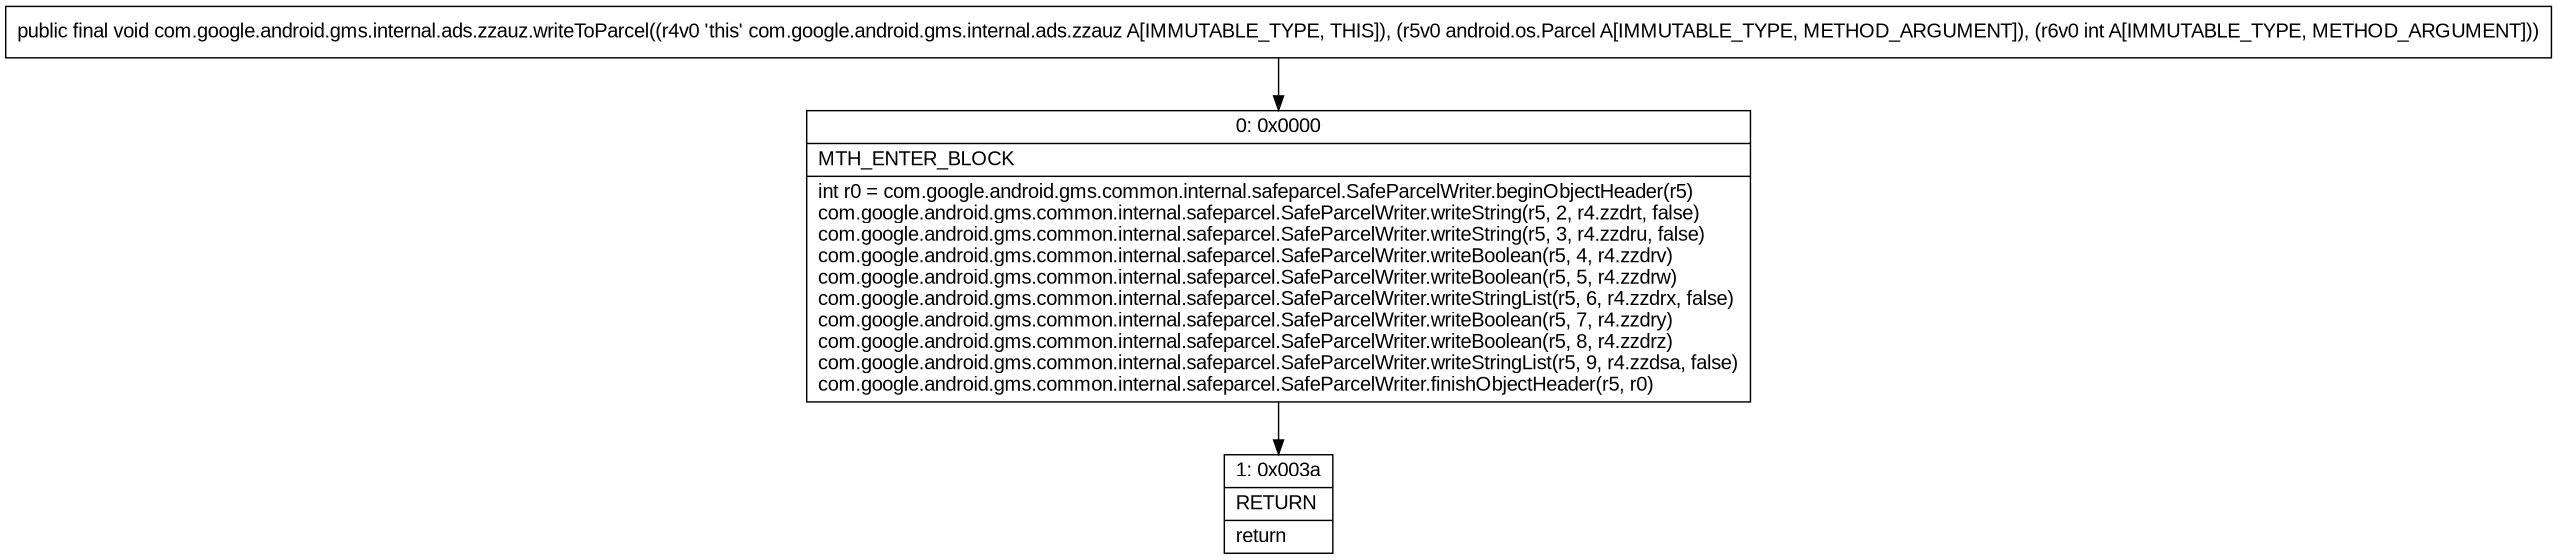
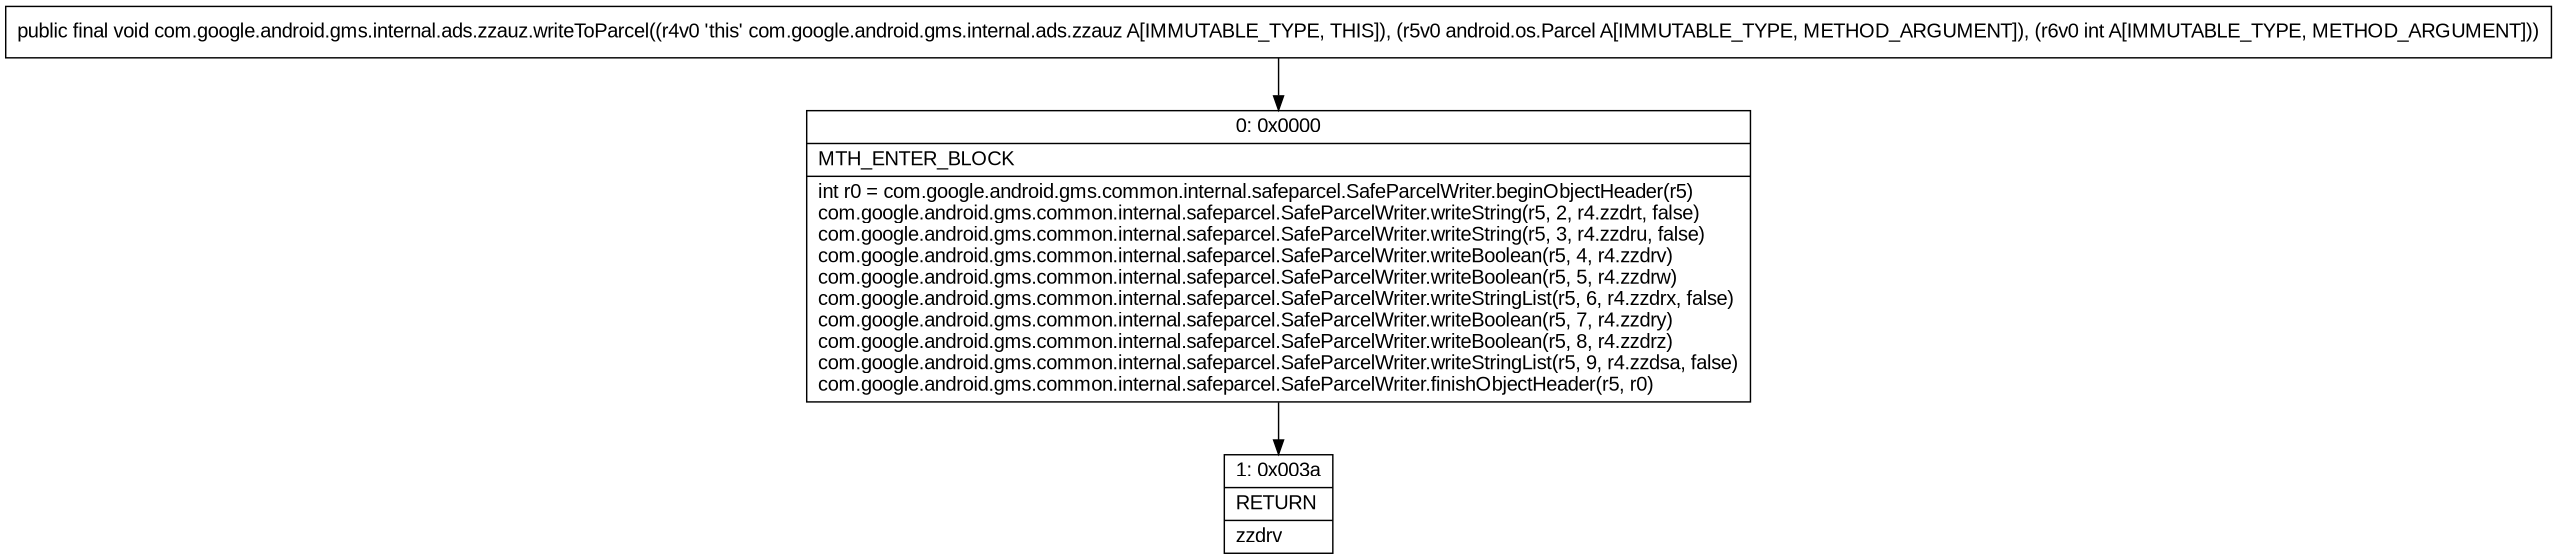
node "1: 0x003a": text "return" -> "zzdrv"
